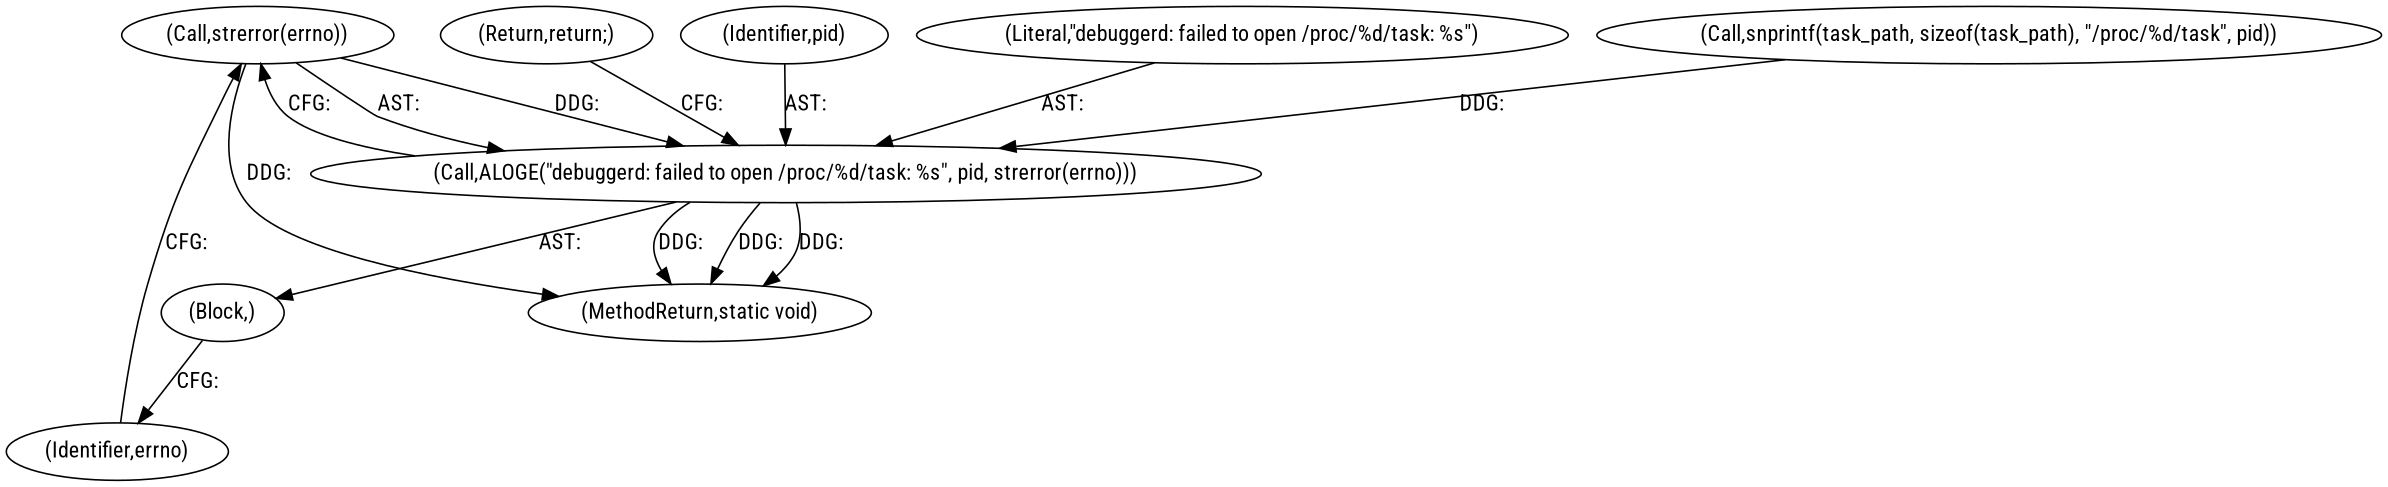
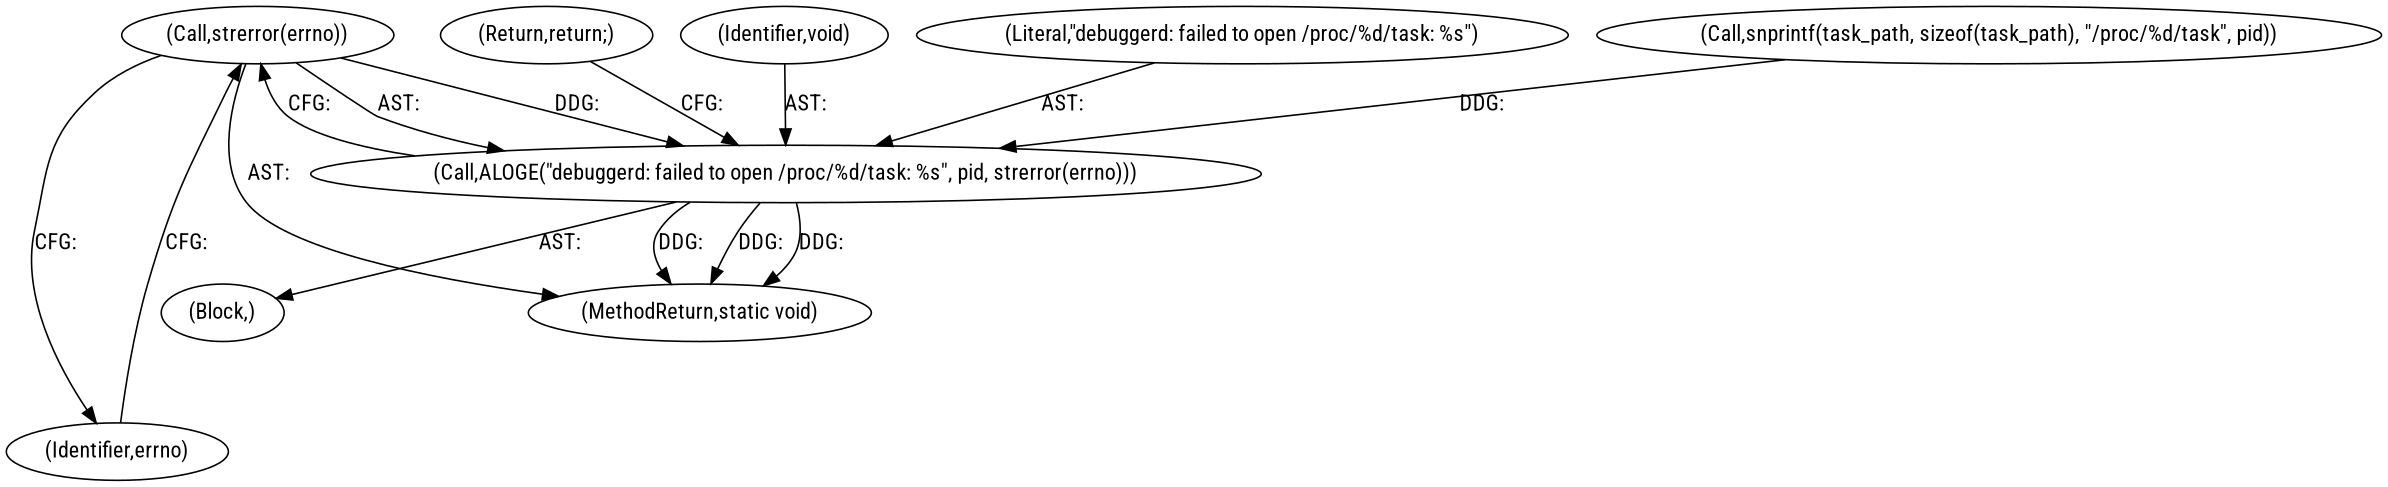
node "(Identifier,pid)": label "(Identifier,pid)" -> "(Identifier,void)"
edge "(Call,strerror(errno))" -> "(MethodReturn,static void)": label "DDG: " -> "AST: "
edge "(Block,)" -> "(Identifier,errno)": now "(Call,strerror(errno))" -> "(Identifier,errno)"
